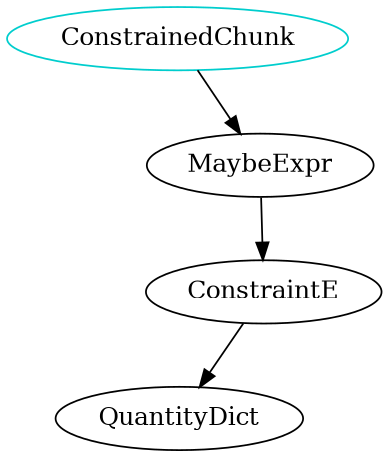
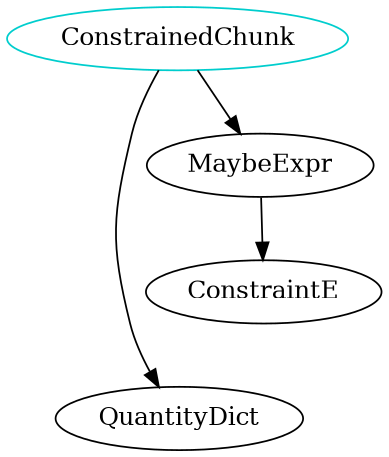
edge "ConstraintE" -> "QuantityDict": now "ConstrainedChunk" -> "QuantityDict"
